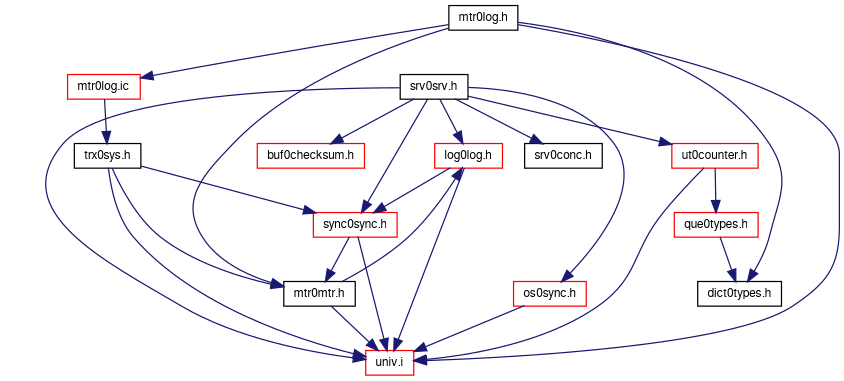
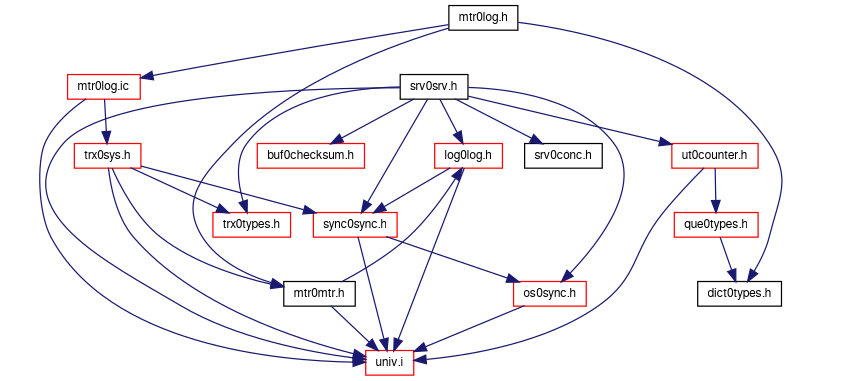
node "trx0sys.h": color black -> red
node "trx0types.h": added
edge "mtr0log.h" -> "univ.i": now "mtr0log.ic" -> "univ.i"
edge "sync0sync.h" -> "mtr0mtr.h": now "sync0sync.h" -> "os0sync.h"
